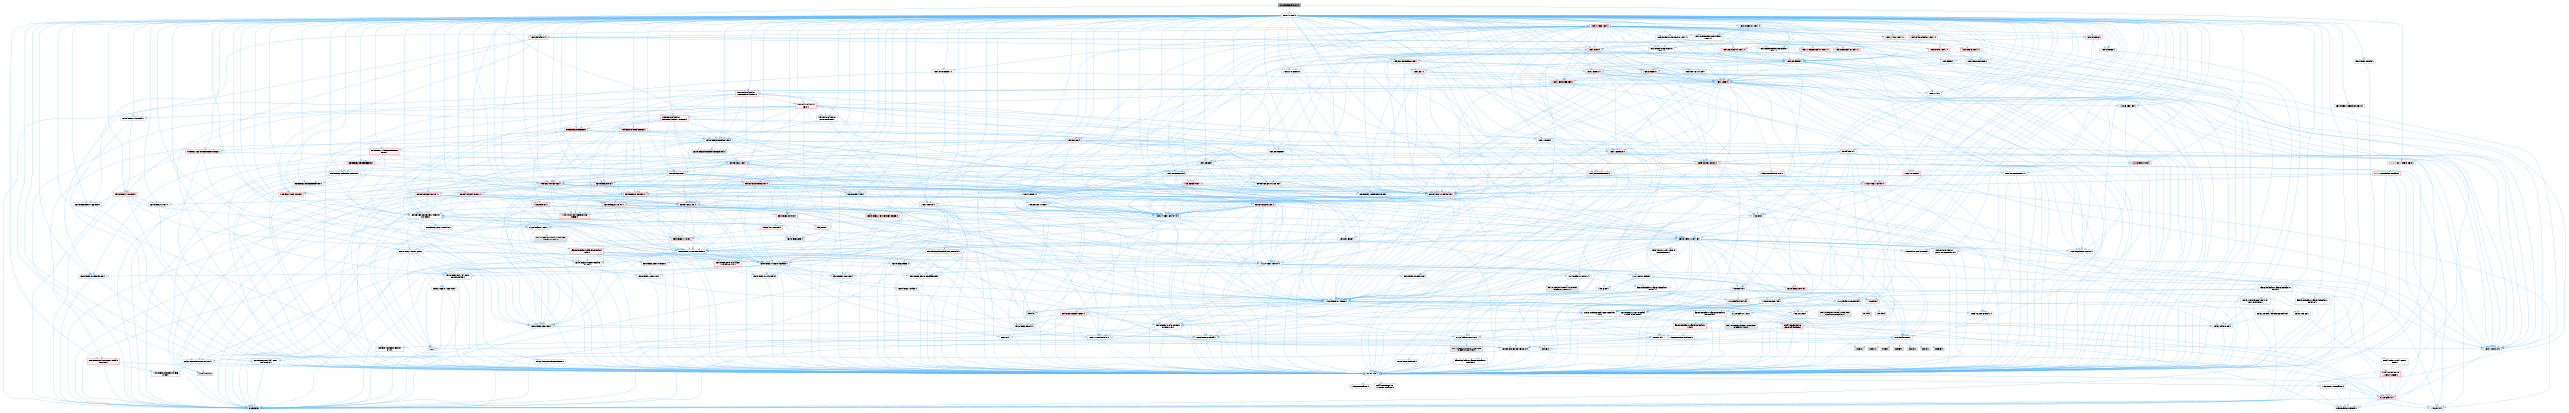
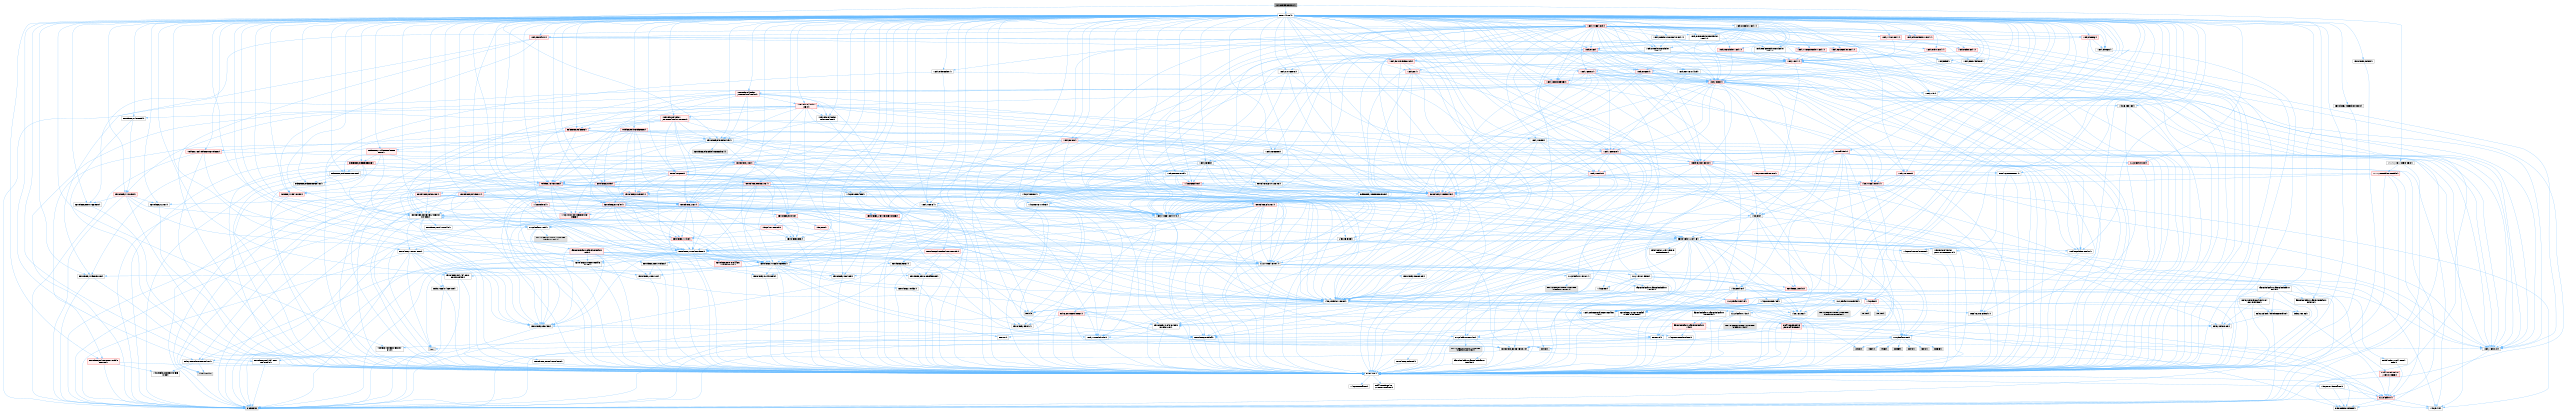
node "Math/Delegate.h": label "Math/Delegate.h" -> "Math/Matrix.h"
node "Math/ScriptDelegates.h": label "Math/ScriptDelegates.h" -> "Math/IntPoint.h"
node "Traits/IsCharEncodingCompatible With.h": label "Traits/IsCharEncodingCompatible With.h" -> "Math/IsCharEncodingCompatible With.h"
